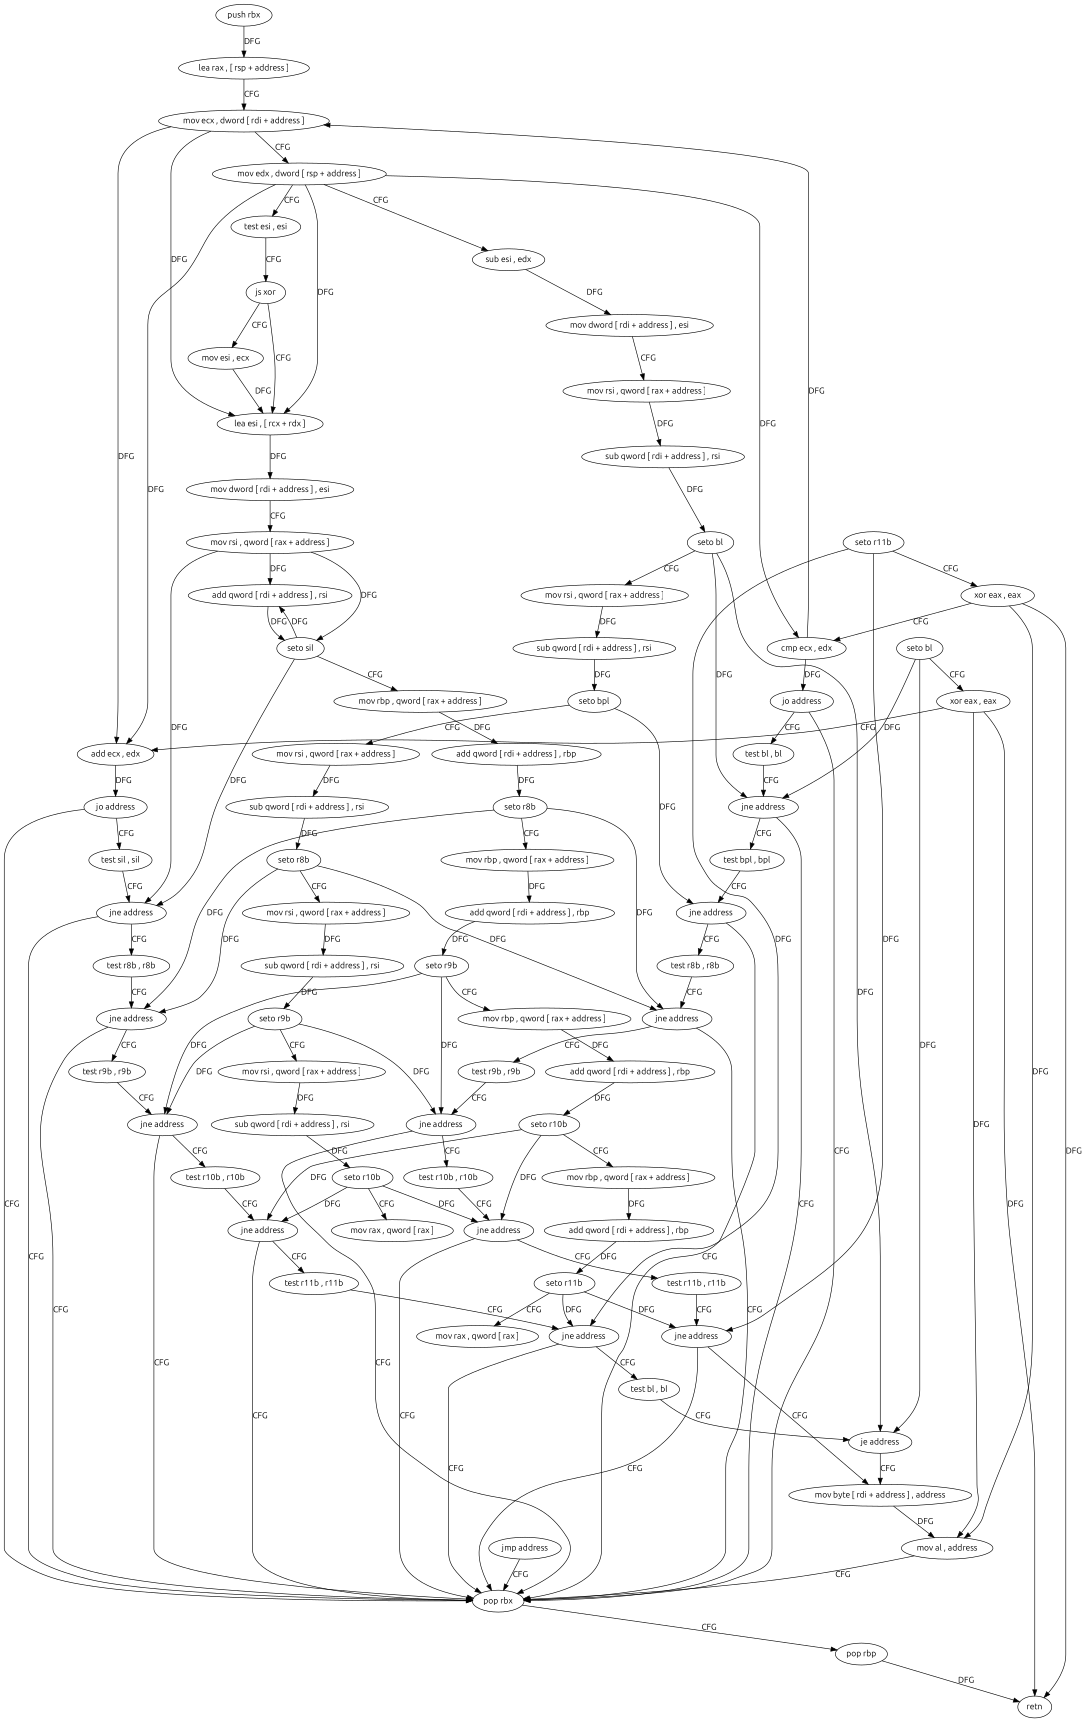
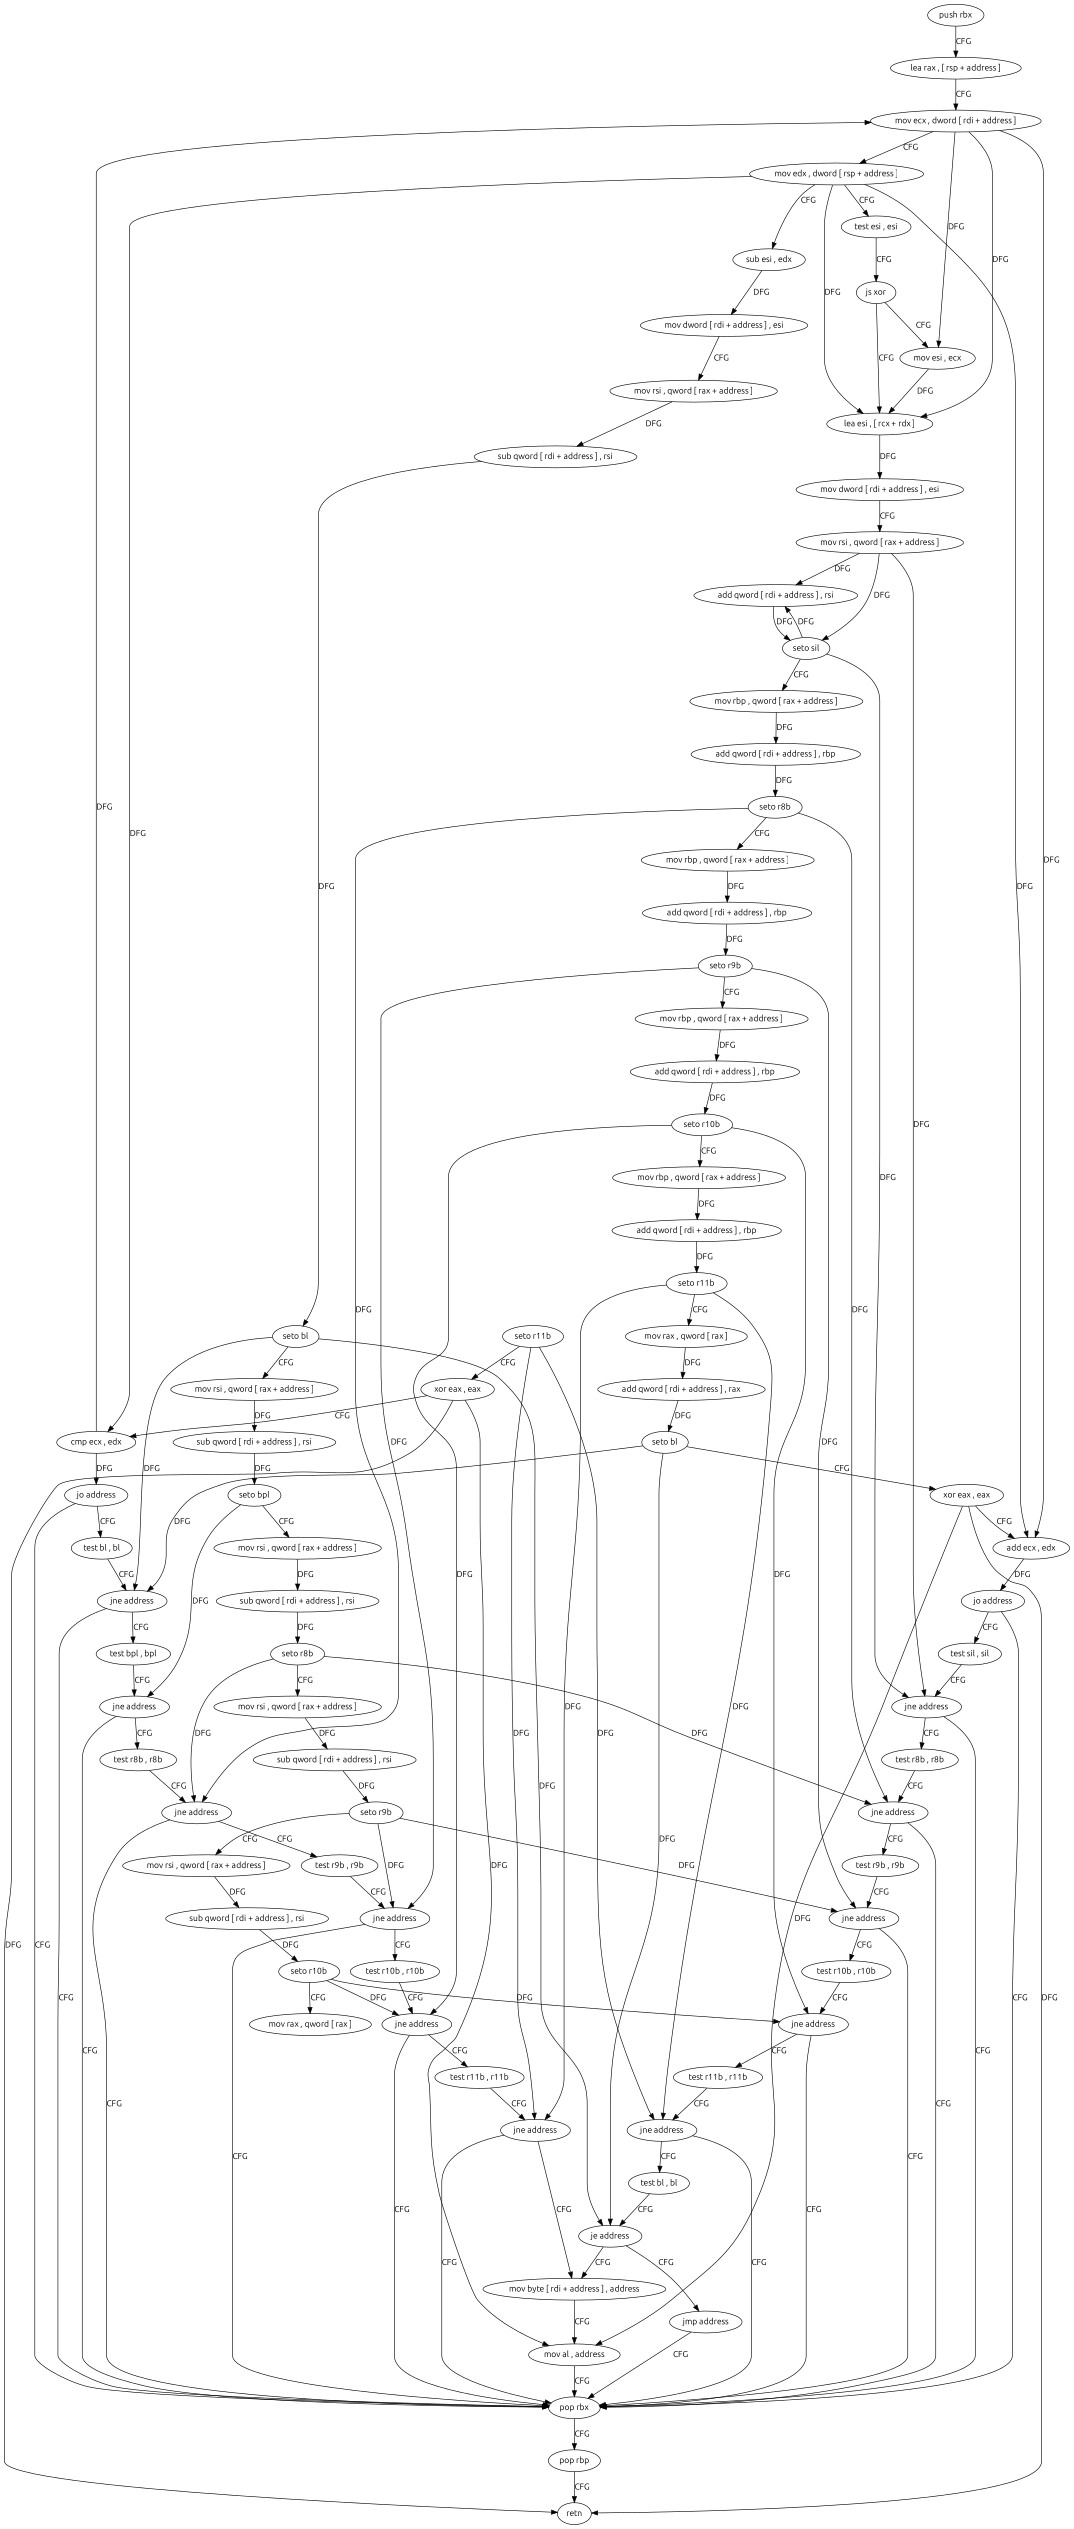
edge "push rbx" -> "lea rax , [ rsp + address ]": label "DFG" -> "CFG"
edge "mov ecx , dword [ rdi + address ]" -> "mov esi , ecx": added, label "DFG"
node "add qword [ rdi + address ] , rax": added
edge "mov byte [ rdi + address ] , address" -> "mov al , address": label "DFG" -> "CFG"
edge "pop rbp" -> "retn": label "DFG" -> "CFG"
edge "je address" -> "jmp address": added, label "CFG"
